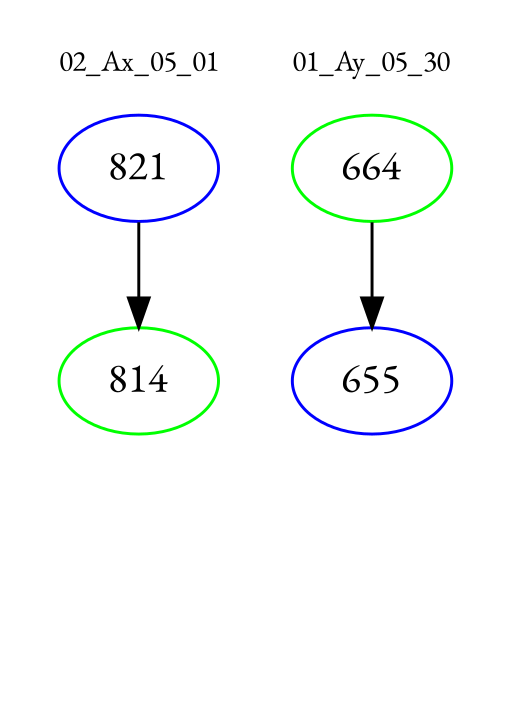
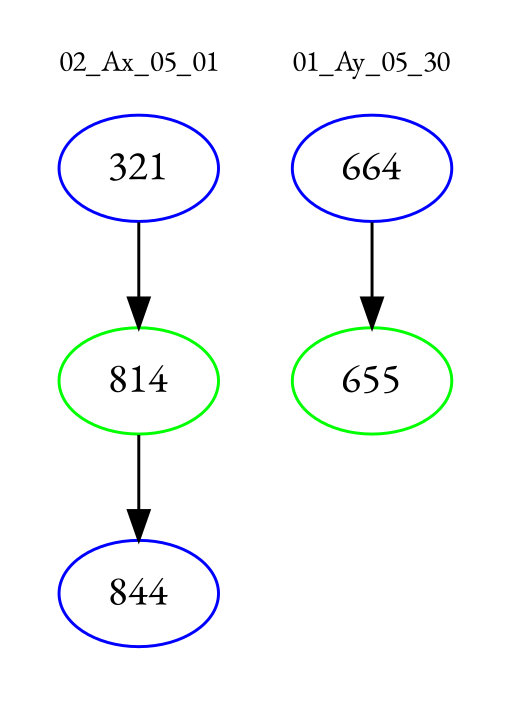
node "821": label "821" -> "321"
node "664": color green -> blue
node "655": color blue -> green
node "844": added
